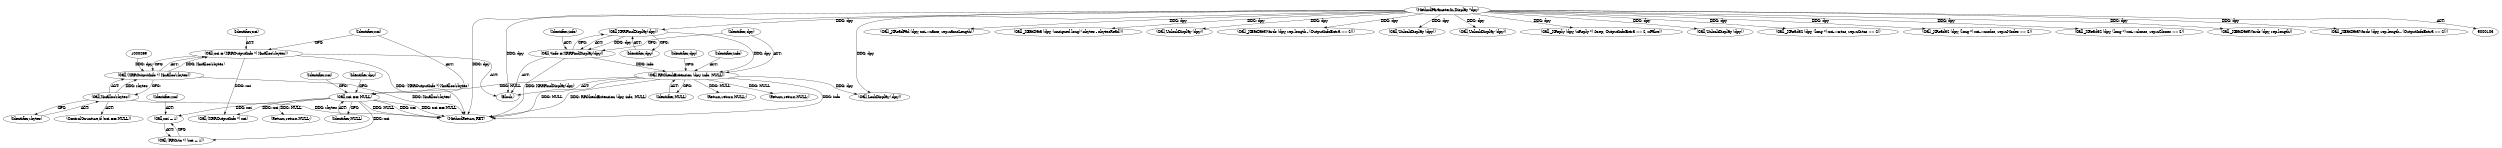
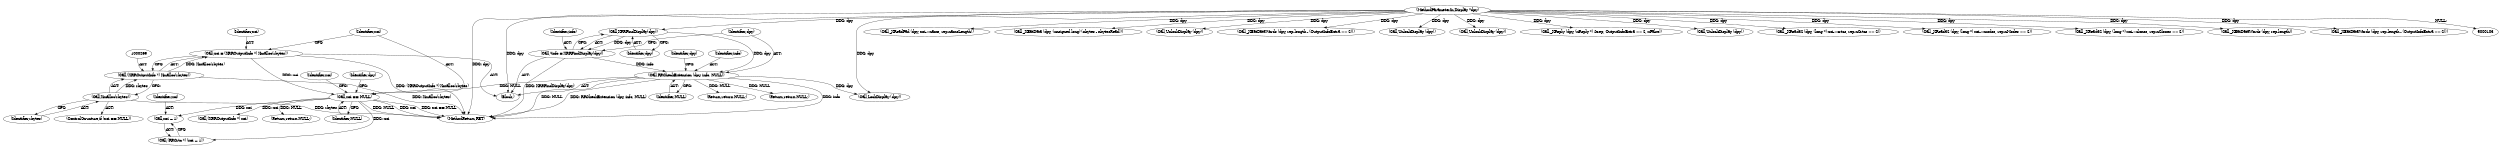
edge "(MethodParameterIn,Display *dpy)" -> "5000103": label "AST: " -> "NULL: "
edge "1000269" -> "(Call,(XRROutputInfo *) Xmalloc(rbytes))": label "DDG: dpy" -> "AST: "
edge "(Call,xoi = (XRROutputInfo *) Xmalloc(rbytes))" -> "(Call,(XRROutputInfo *) xoi)": now "(Call,xoi = (XRROutputInfo *) Xmalloc(rbytes))" -> "(Call,xoi == NULL)"
